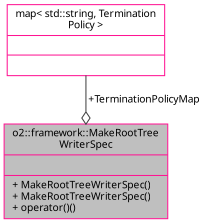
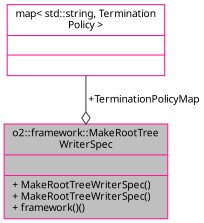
node "o2::framework::MakeRootTree": text "+ operator()()" -> "+ framework()()"
